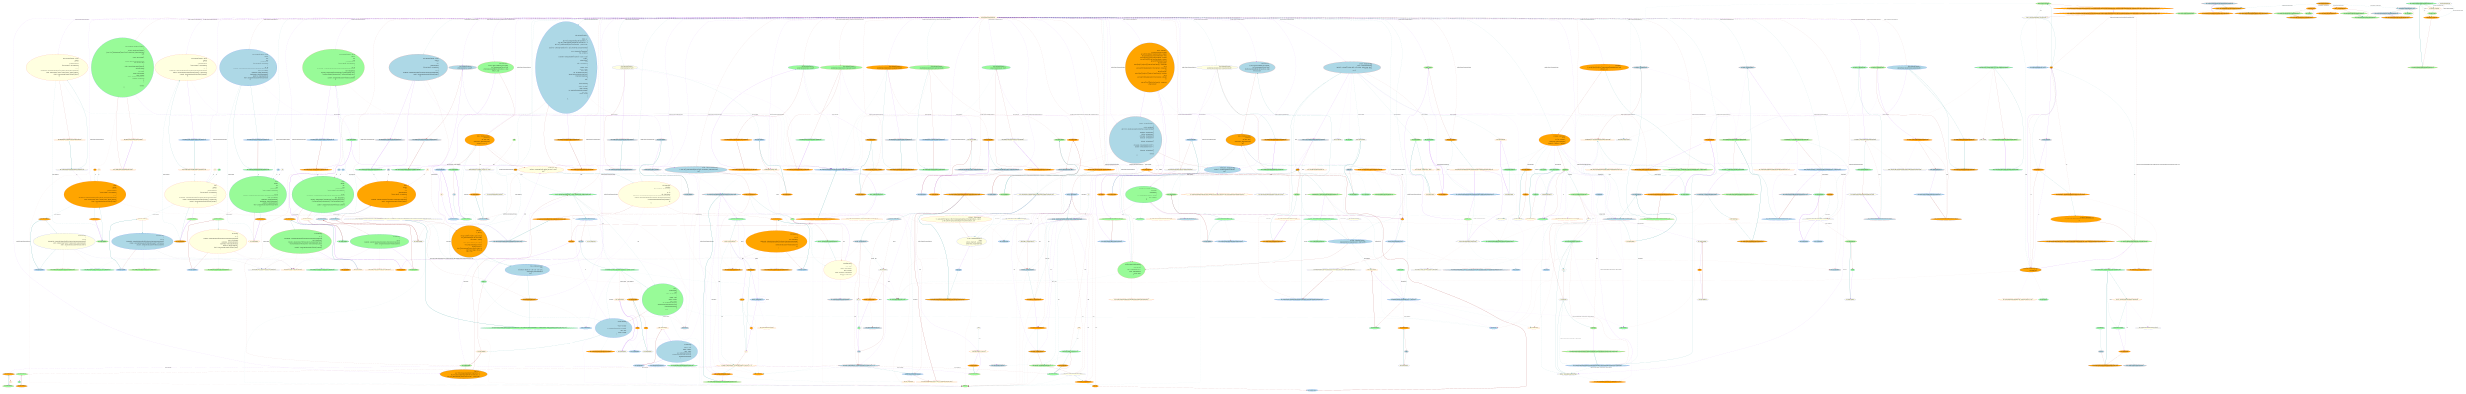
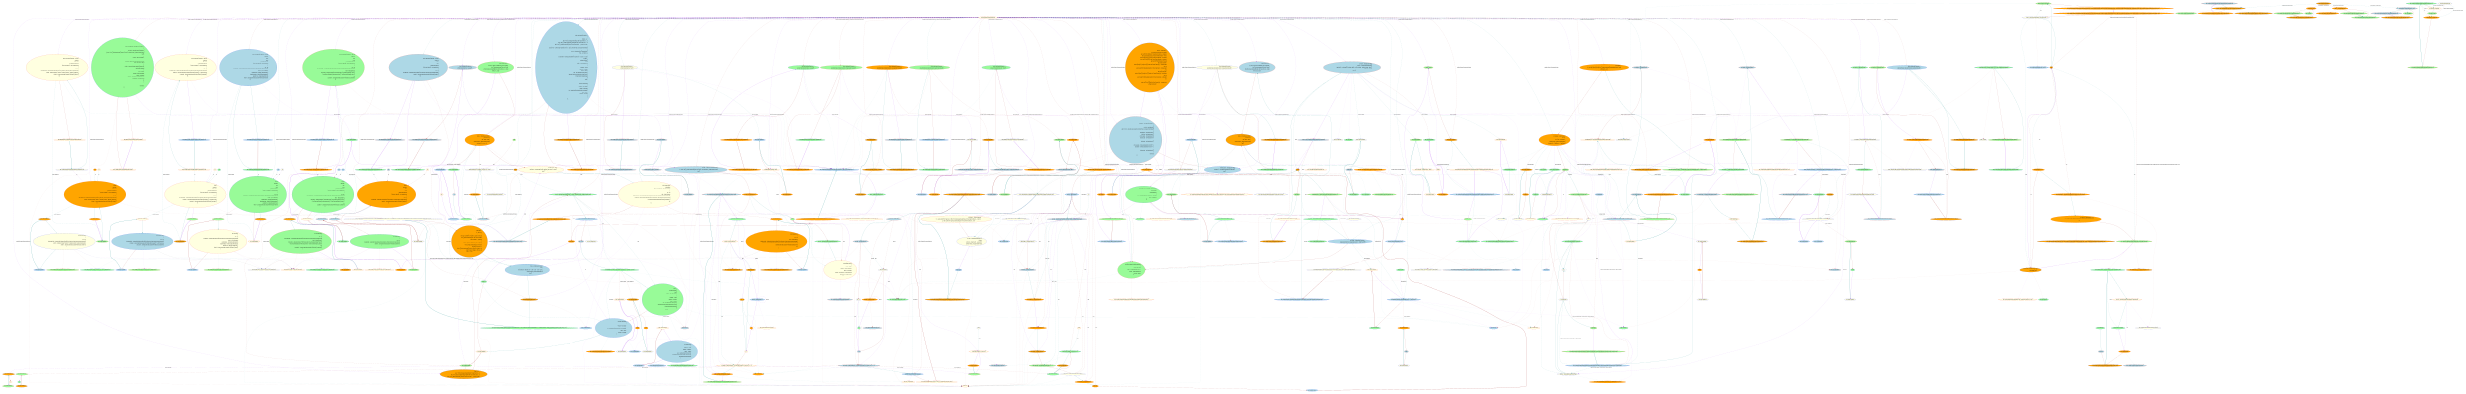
node "var dto = default(TDto)": removed
node "throw new ArgumentNullException(nameof(storage));": fillcolor lightyellow -> palegreen
node "Entry Unk.>": fillcolor palegreen -> lightyellow
